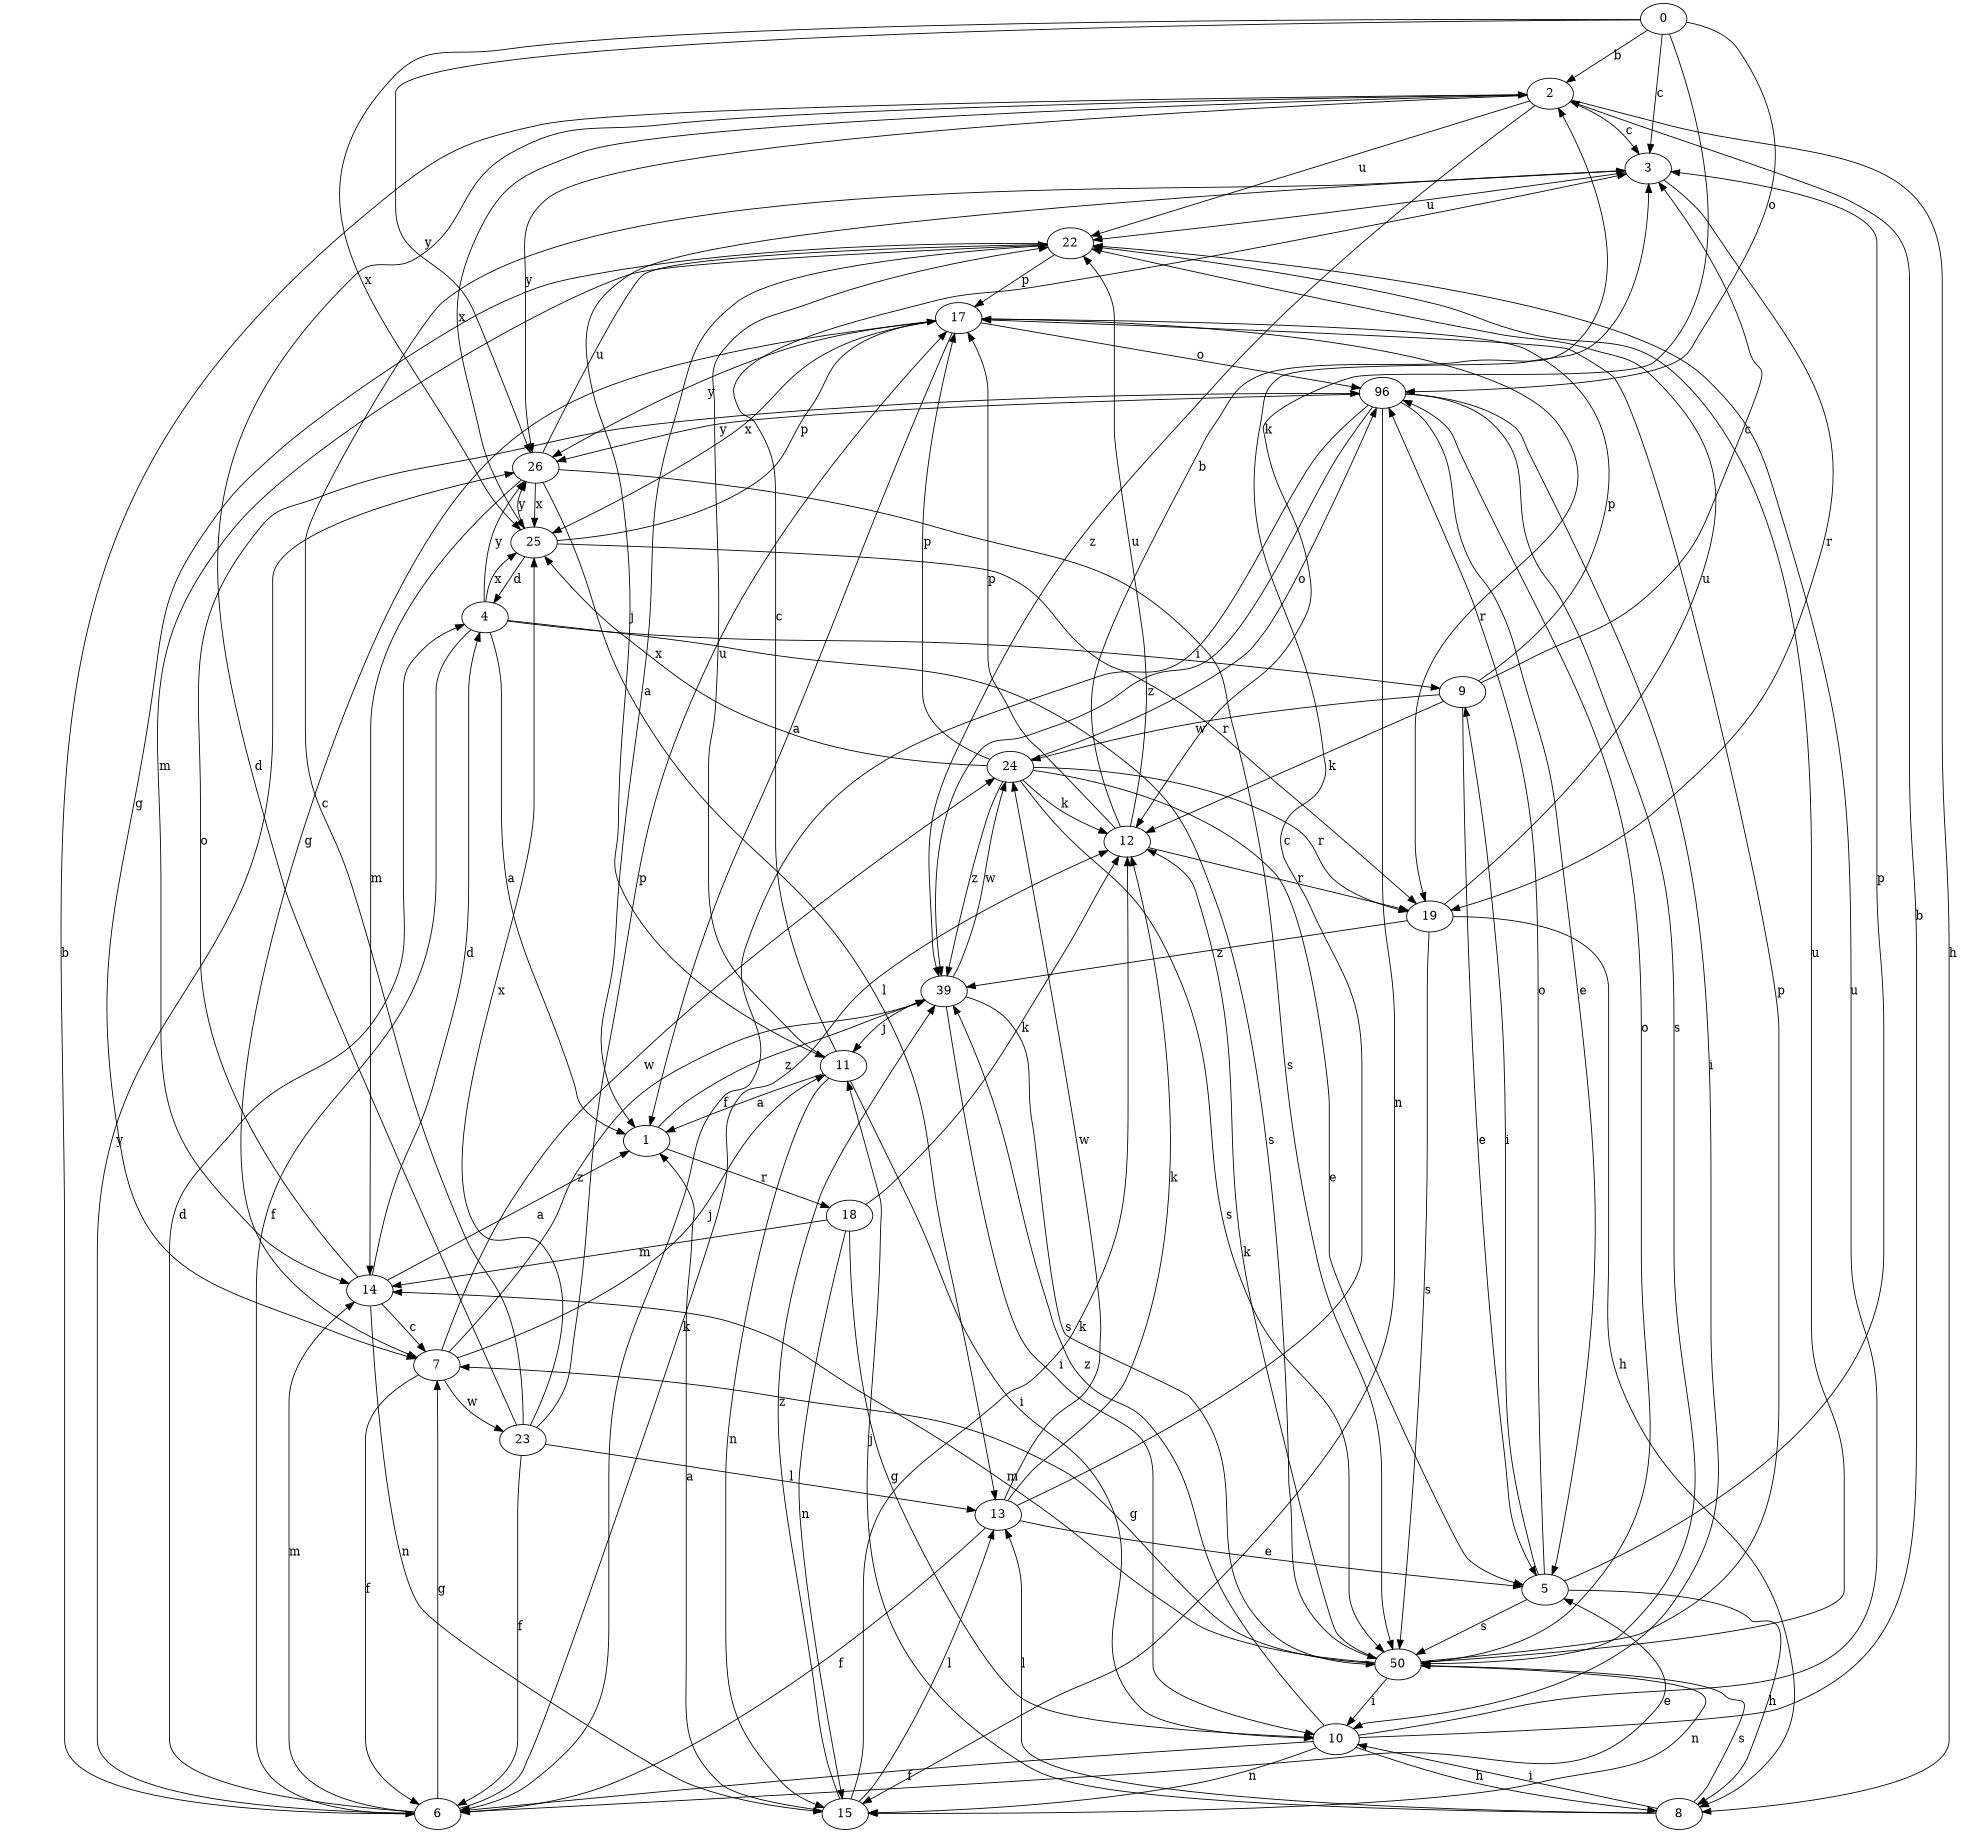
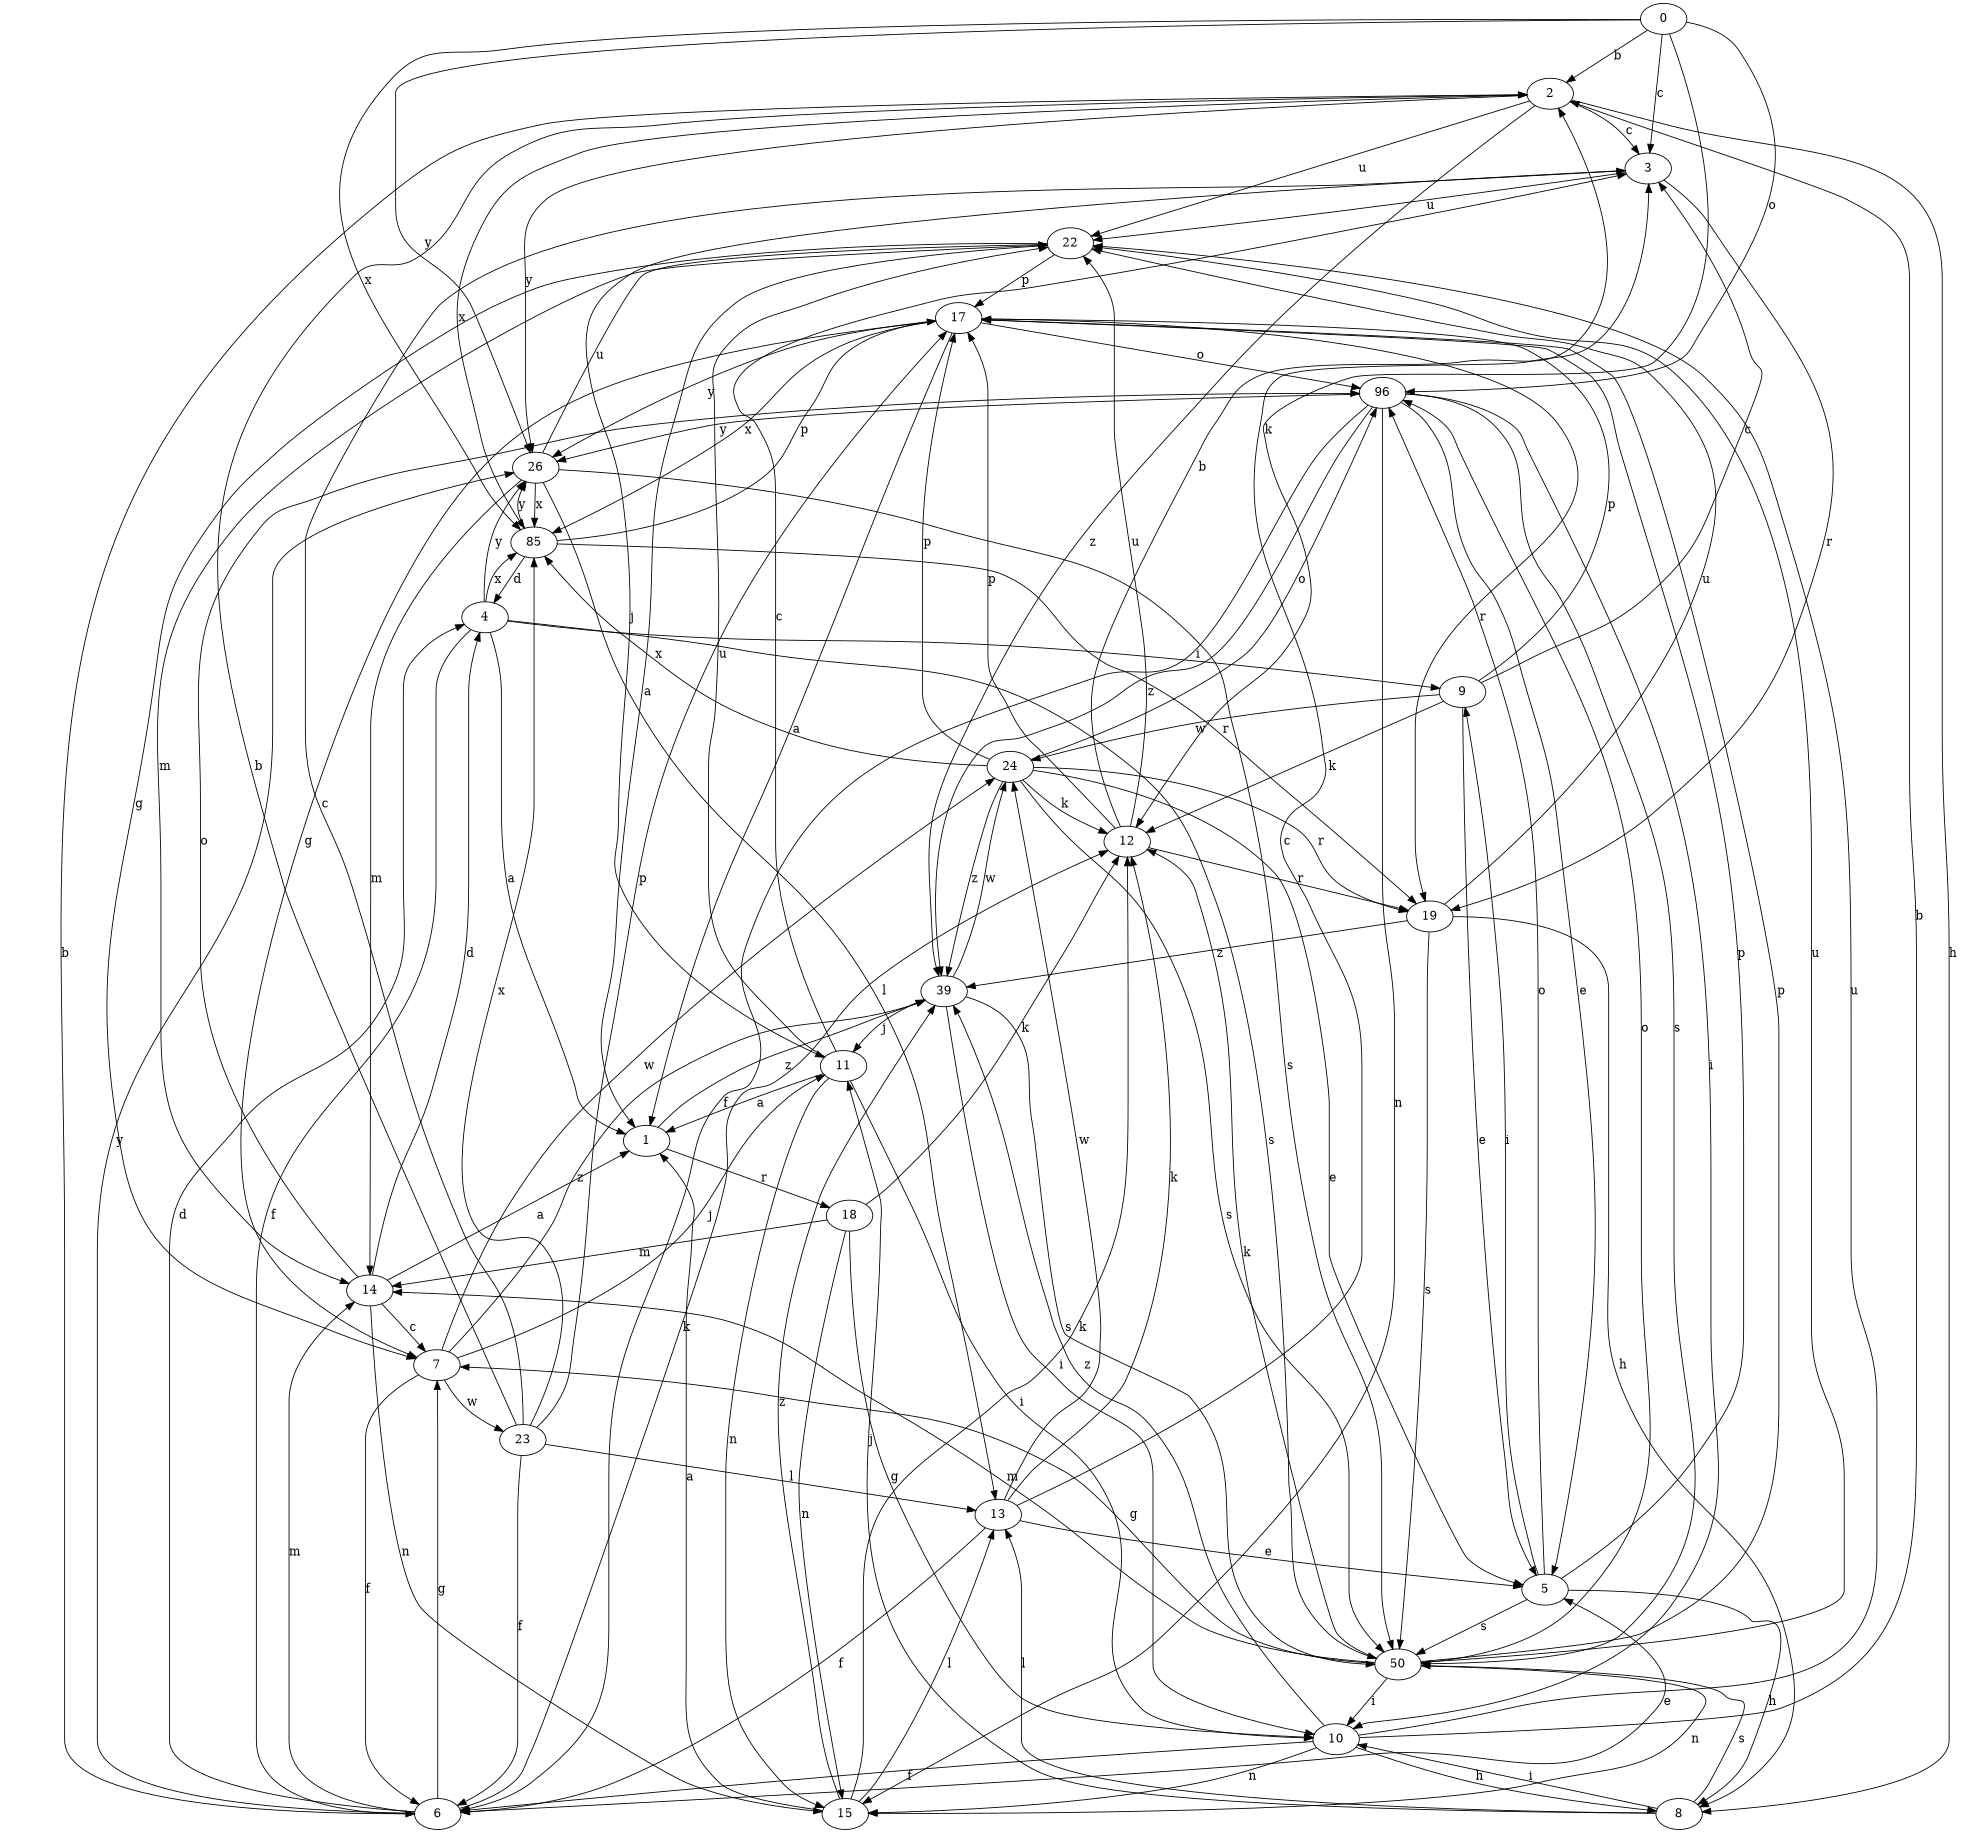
node "25": label "25" -> "85"
edge "23" -> "2": label "d" -> "b"
edge "5" -> "3": now "5" -> "17"
